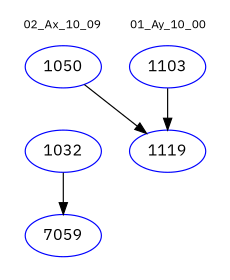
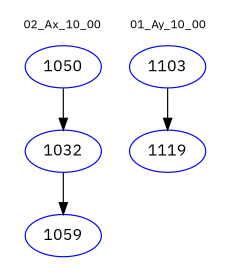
cluster "02_Ax_10_09": label "02_Ax_10_09" -> "02_Ax_10_00"
edge "1050" -> "1119": now "1050" -> "1032"
node "7059": label "7059" -> "1059"
